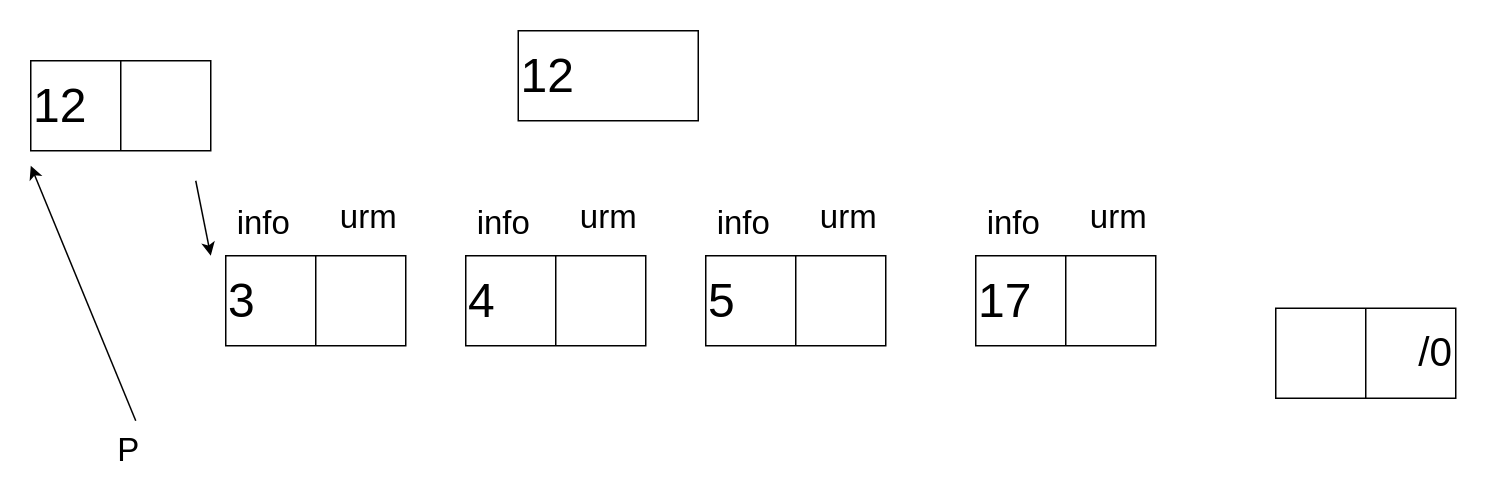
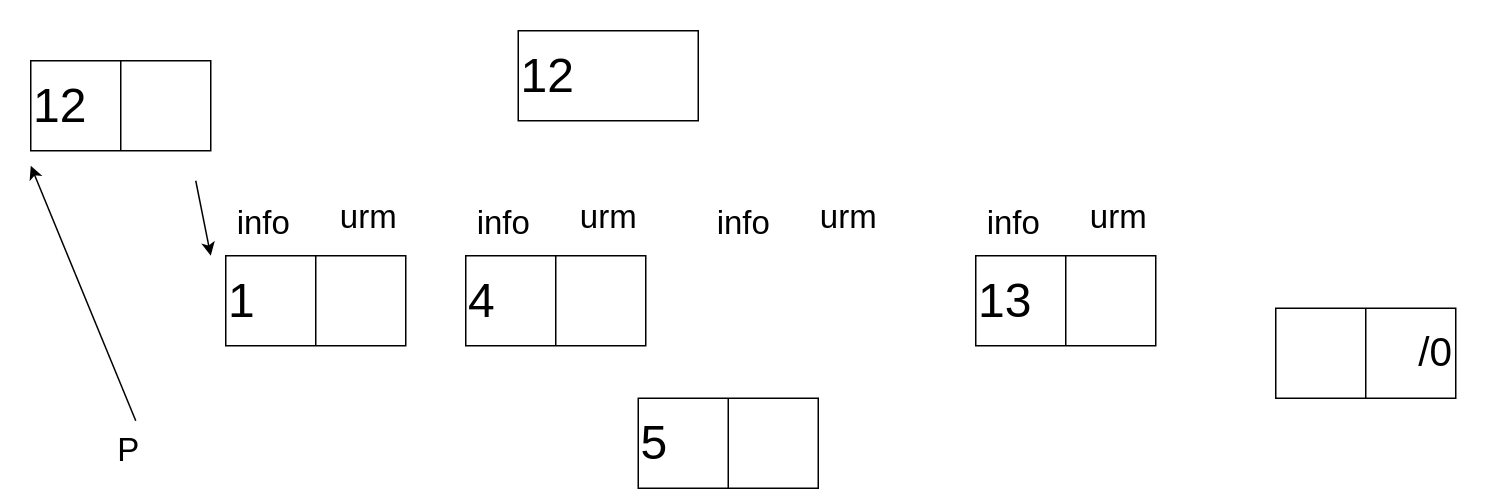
node "3": label "3" -> "1"
node "5": moved (796, 301) -> (728, 443)
node "17": label "17" -> "13"
